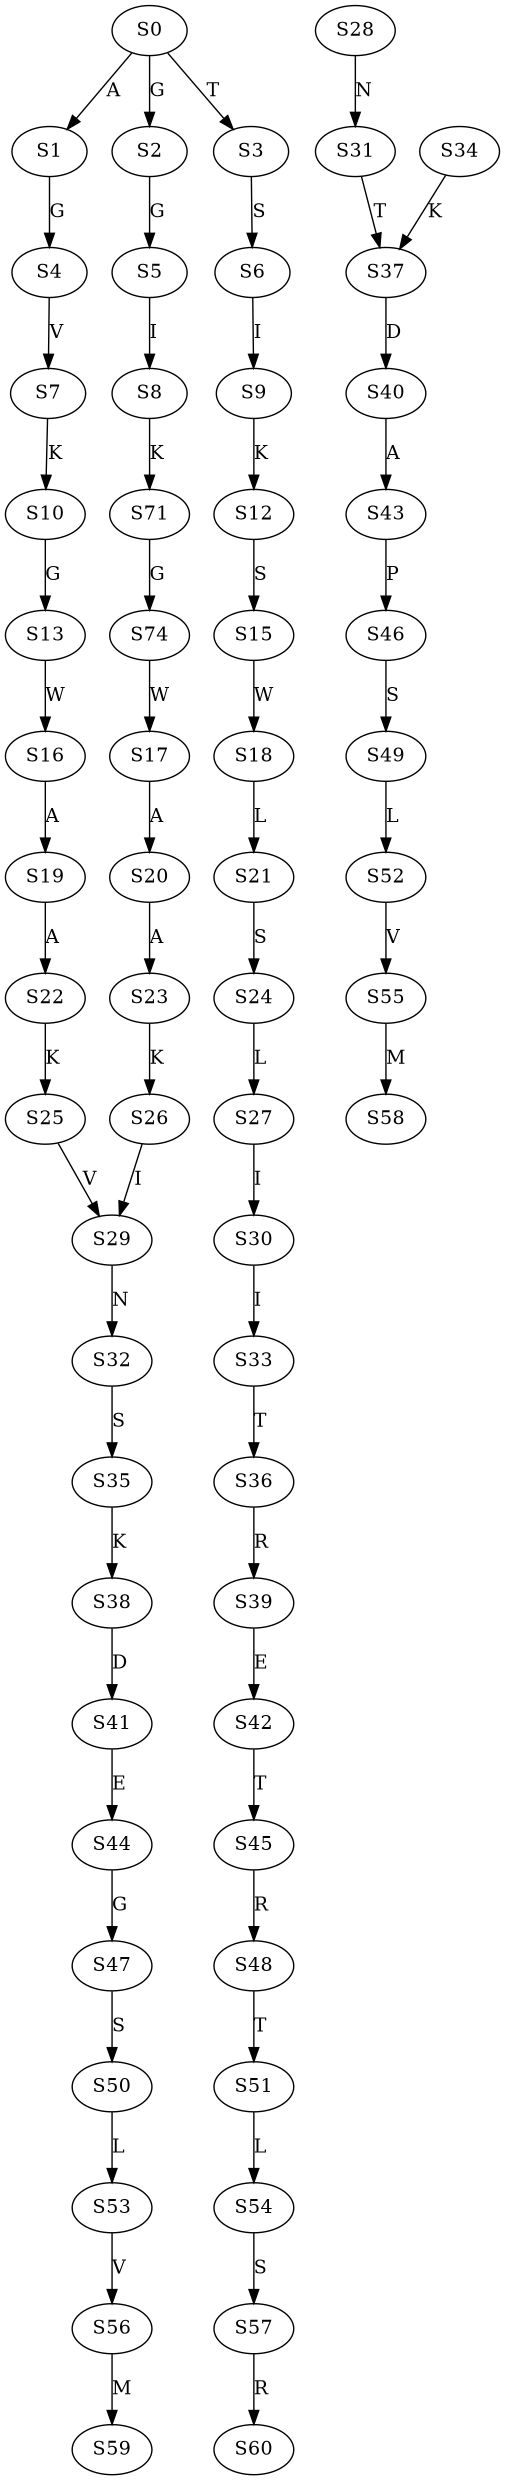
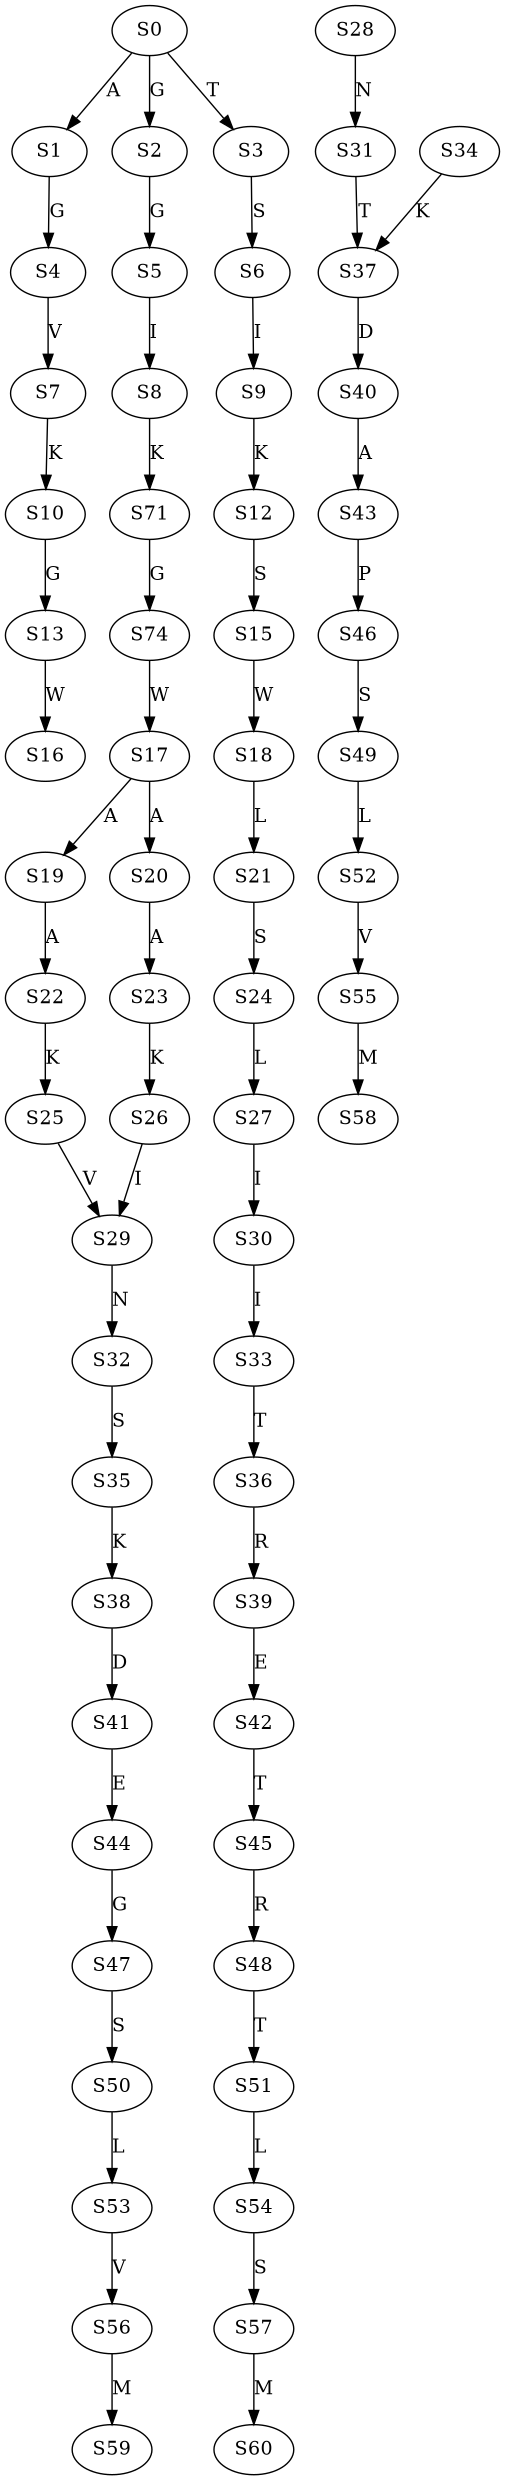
edge "S16" -> "S19": now "S17" -> "S19"
edge "S57" -> "S60": label "R" -> "M"
